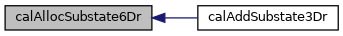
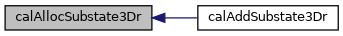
node "calAllocSubstate6Dr": label "calAllocSubstate6Dr" -> "calAllocSubstate3Dr"
